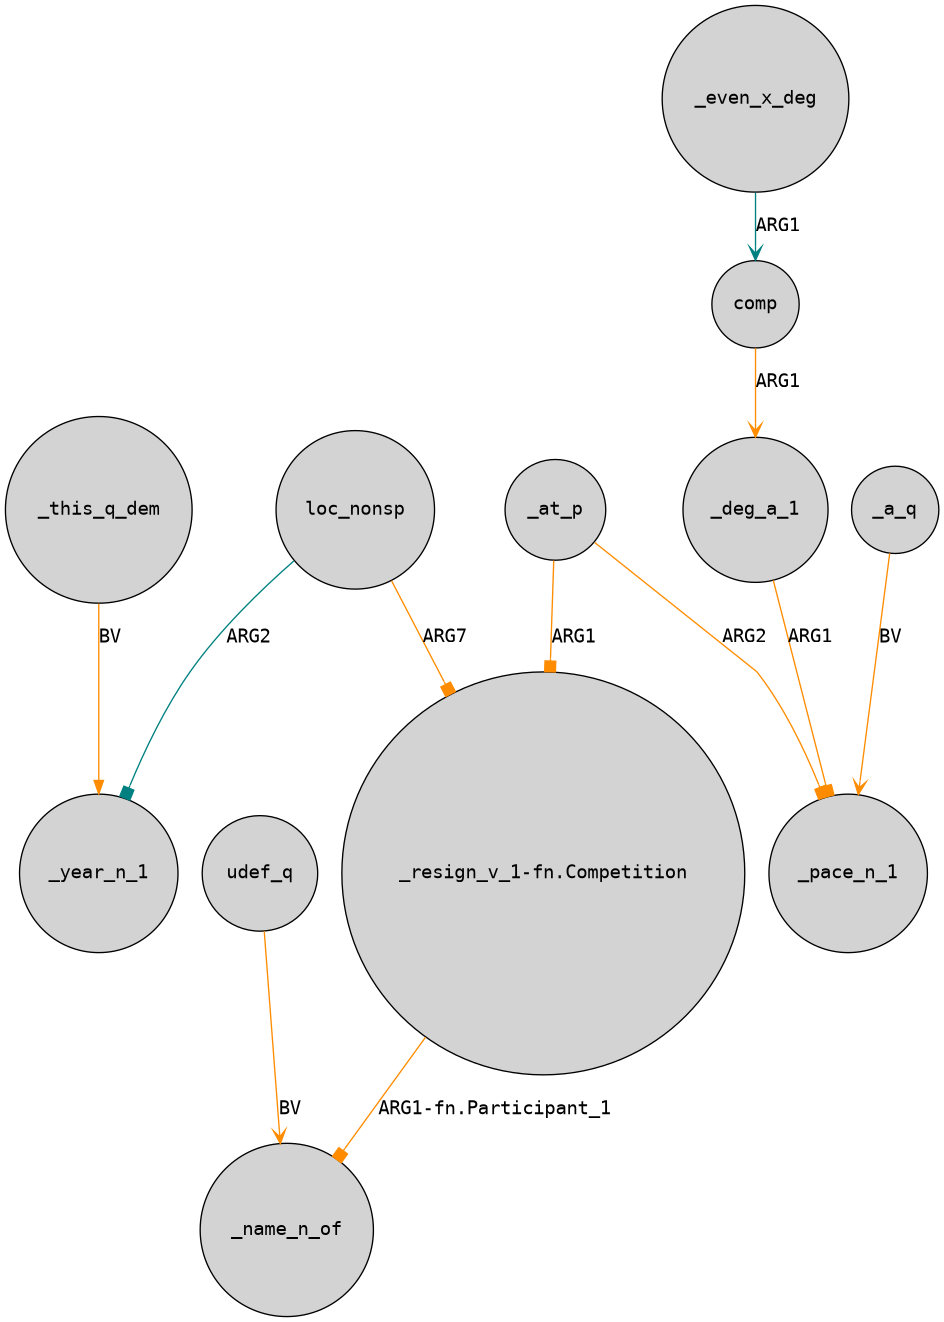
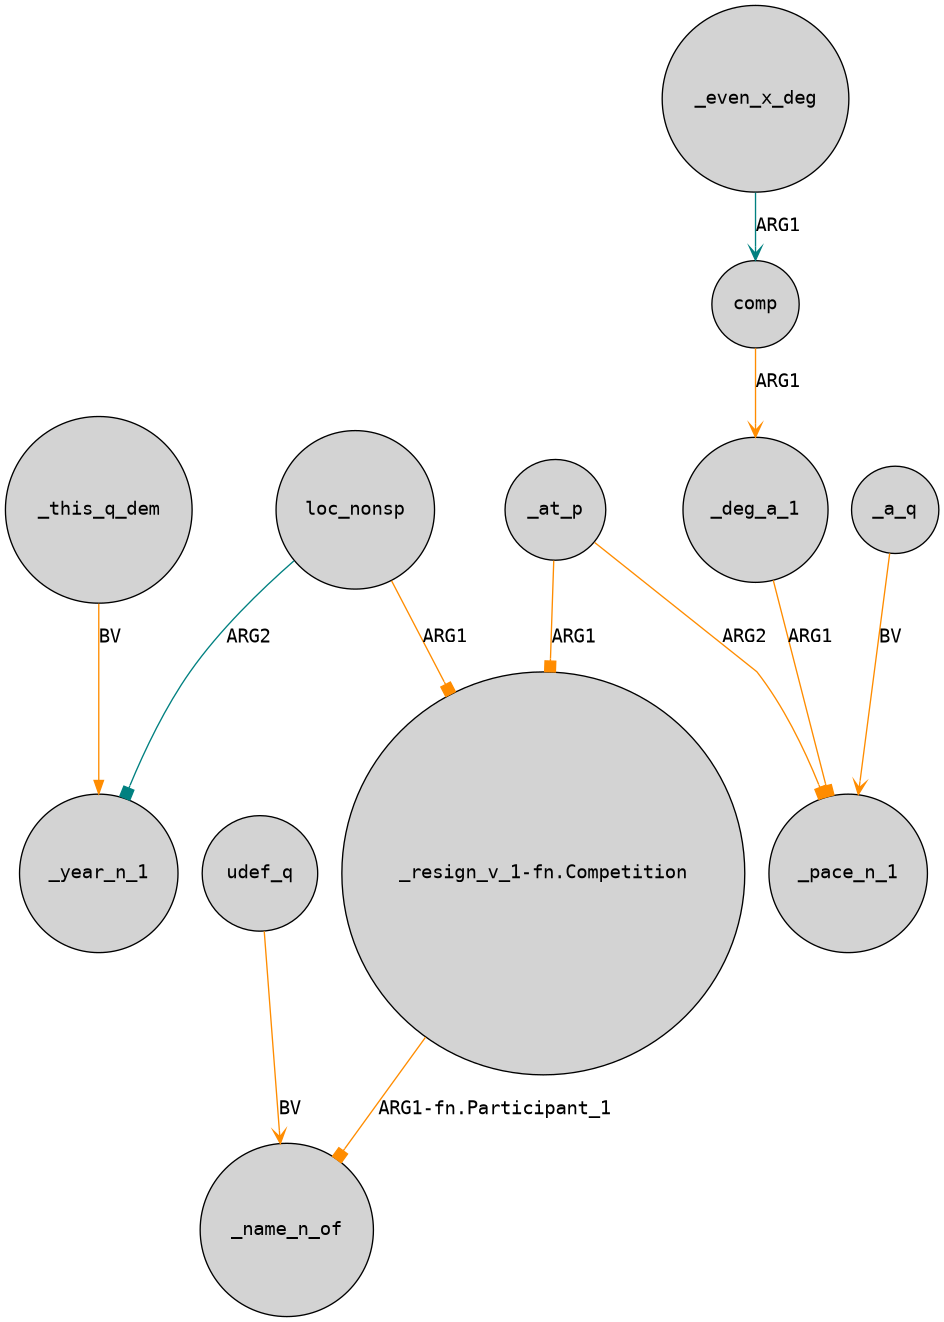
edge "loc_nonsp" -> "_resign_v_1-fn.Competition": label "ARG7" -> "ARG1"
